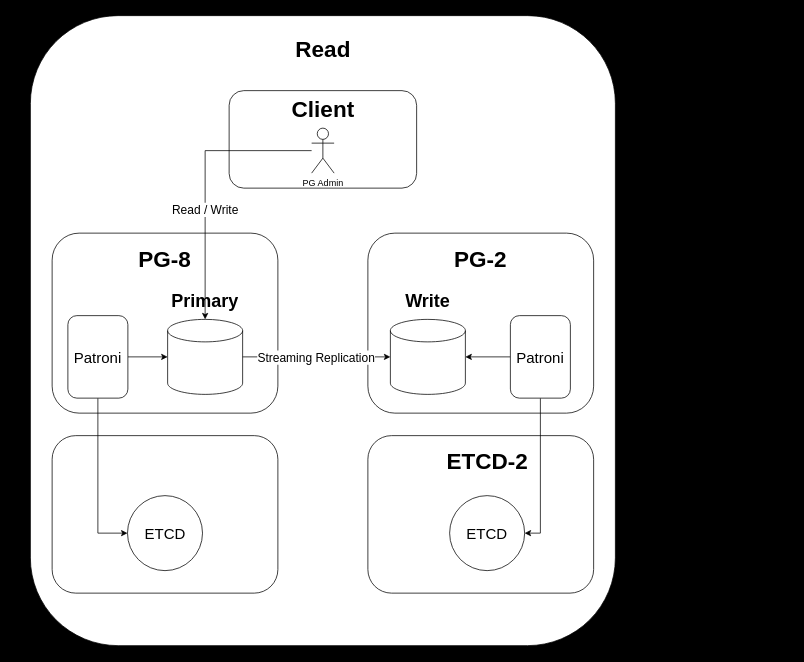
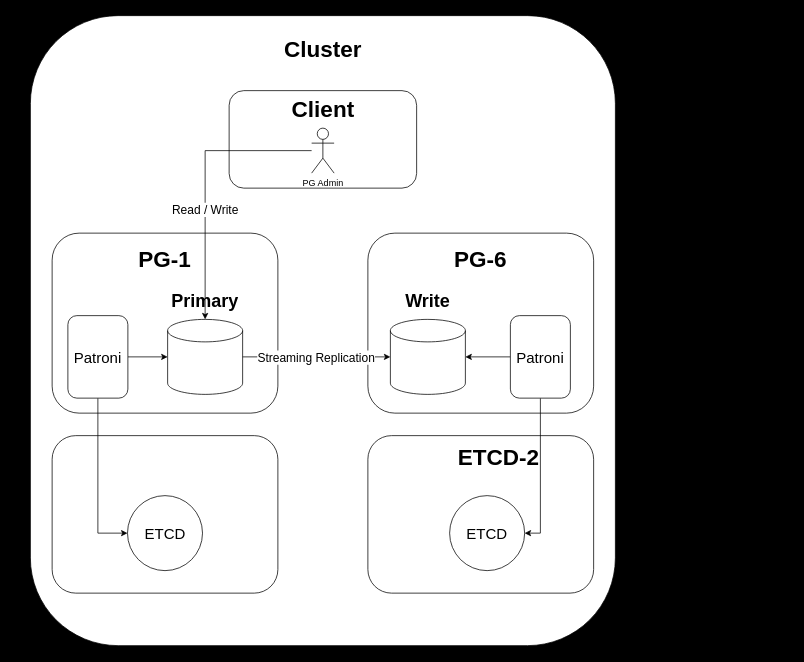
node "Read": label "Read" -> "Cluster"
node "PG-8": label "PG-8" -> "PG-1"
node "PG-2": label "PG-2" -> "PG-6"
node "ETCD-2": moved (487, 465) -> (498, 462)
